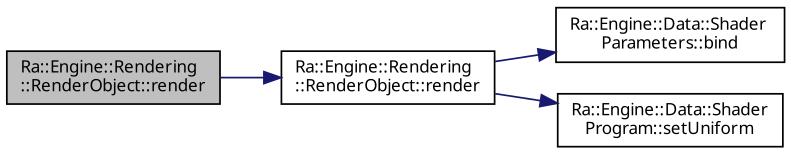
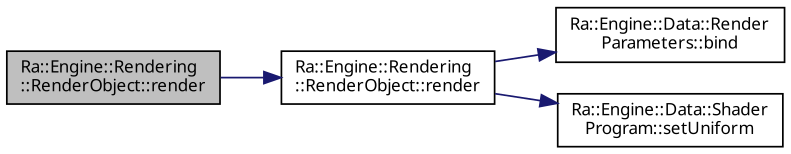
node "Ra::Engine::Data::Shader Parameters::bind": label "Ra::Engine::Data::Shader Parameters::bind" -> "Ra::Engine::Data::Render Parameters::bind"
